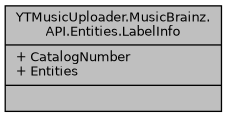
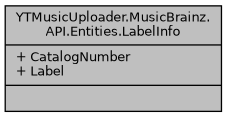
node "YTMusicUploader.MusicBrainz.": text "+ Entities" -> "+ Label"
